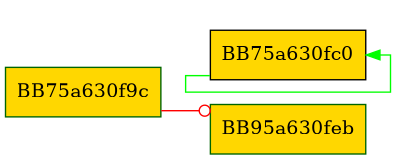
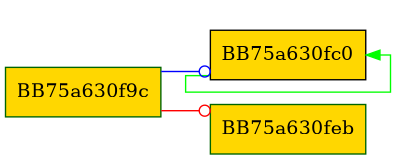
edge "BB75a630f9c" -> "BB75a630fc0": added
node "BB95a630feb": label "BB95a630feb" -> "BB75a630feb"
